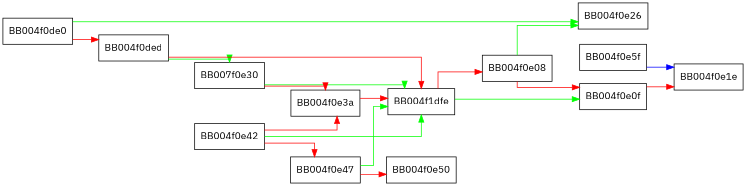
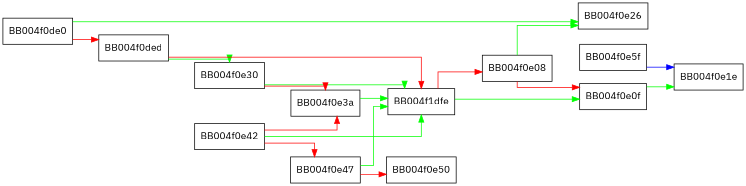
node "BB007f0e30": label "BB007f0e30" -> "BB004f0e30"
edge "BB004f0e0f" -> "BB004f0e1e": color red -> green
edge "BB004f0e3a" -> "BB004f1dfe": color red -> green
